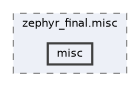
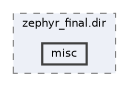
cluster "zephyr_final.misc": label "zephyr_final.misc" -> "zephyr_final.dir"
